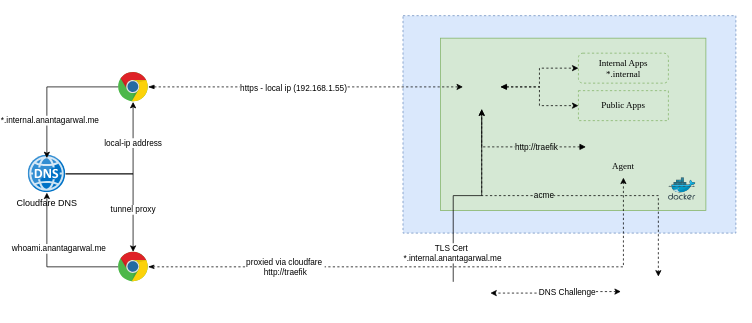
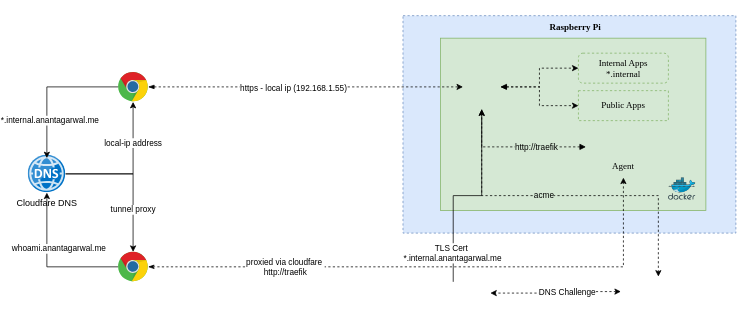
node "Raspberry Pi": added
